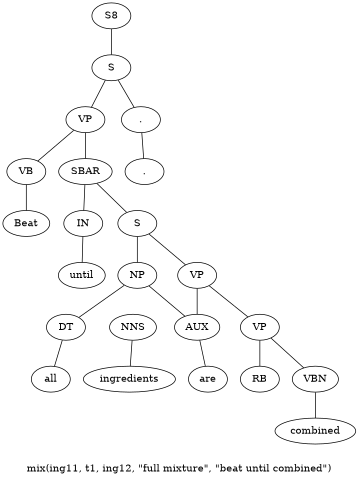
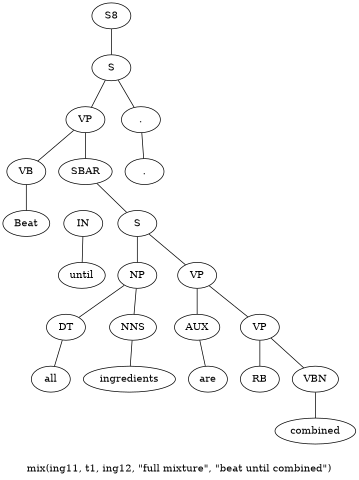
edge "SBAR" -- "IN": removed
edge "NP" -- "AUX": now "NP" -- "NNS"
